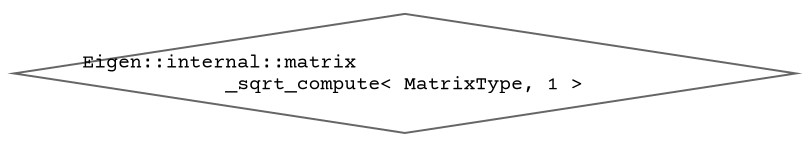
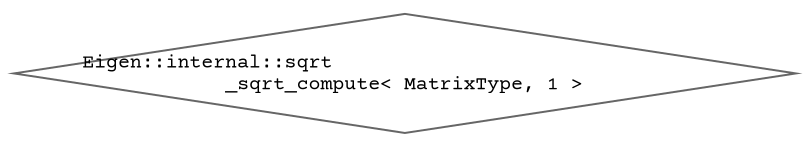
node "Eigen::internal::matrix _sqrt_compute< MatrixType, 1 >": label "Eigen::internal::matrix _sqrt_compute< MatrixType, 1 >" -> "Eigen::internal::sqrt _sqrt_compute< MatrixType, 1 >"
